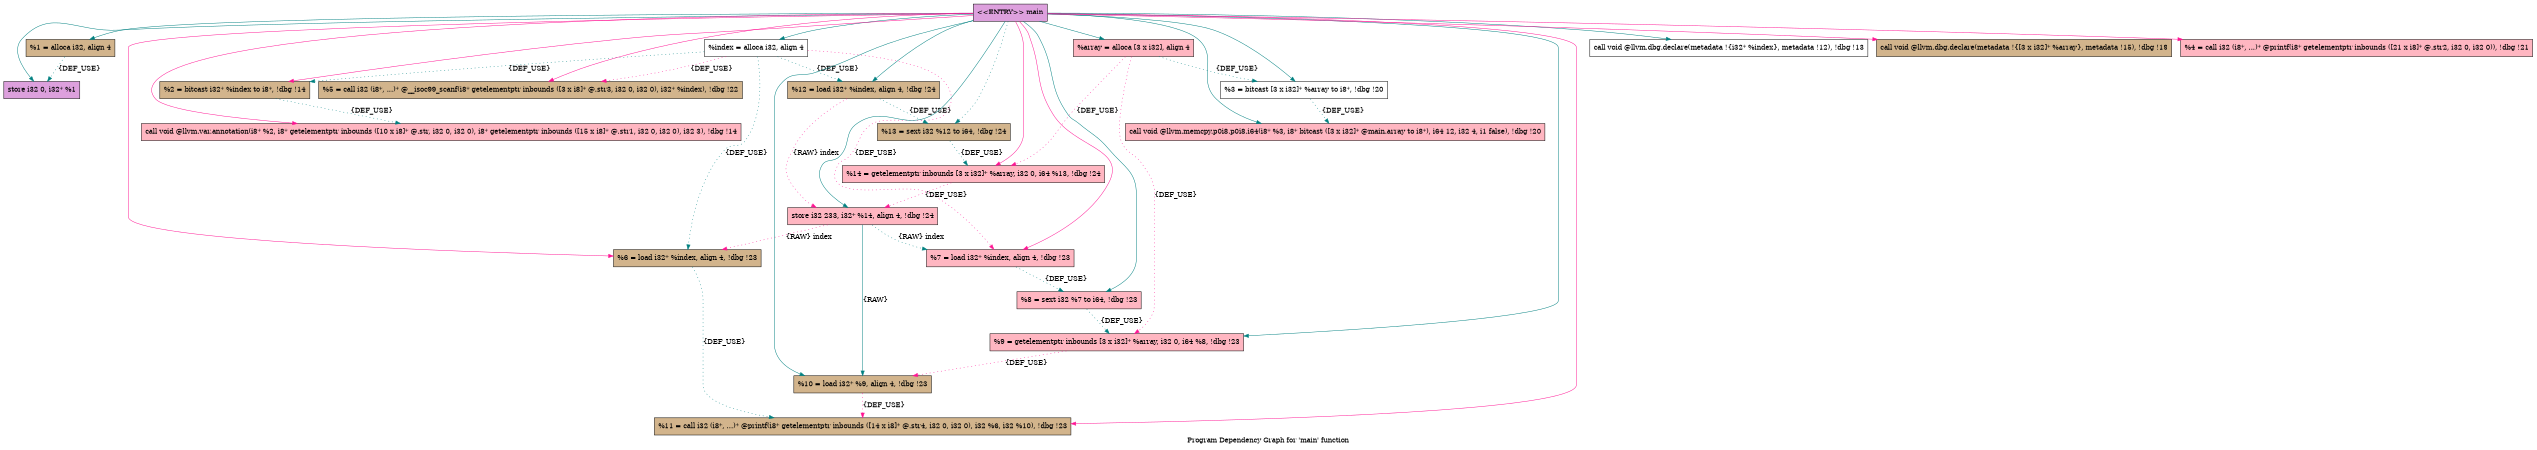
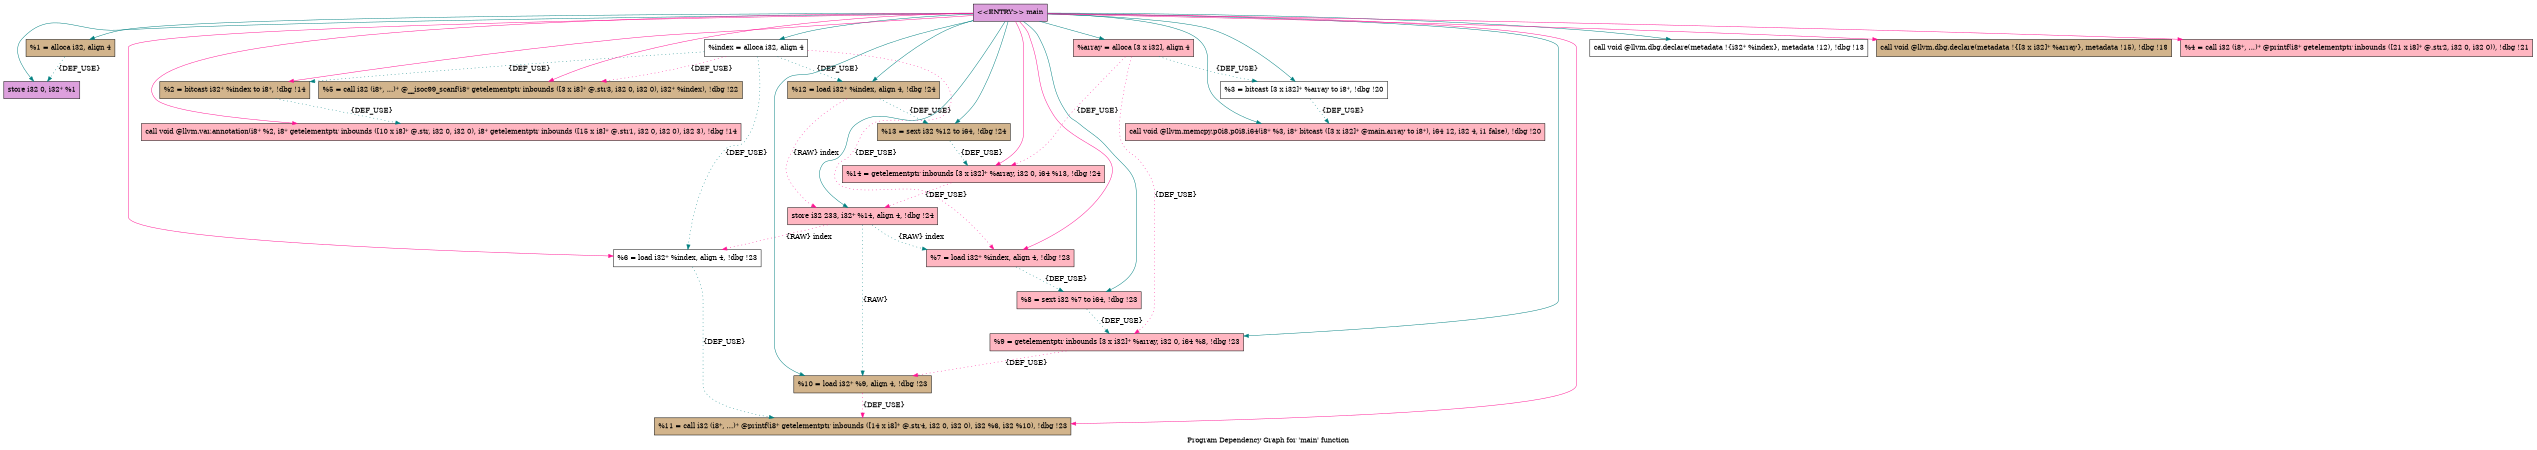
edge "<<ENTRY>> main" -> "%13 = sext i32 %12 to i64, !dbg !24": style dotted -> solid
node "%6 = load i32* %index, align 4, !dbg !23": fillcolor tan -> white
edge "store i32 233, i32* %14, align 4, !dbg !24" -> "%10 = load i32* %9, align 4, !dbg !23": style solid -> dotted
